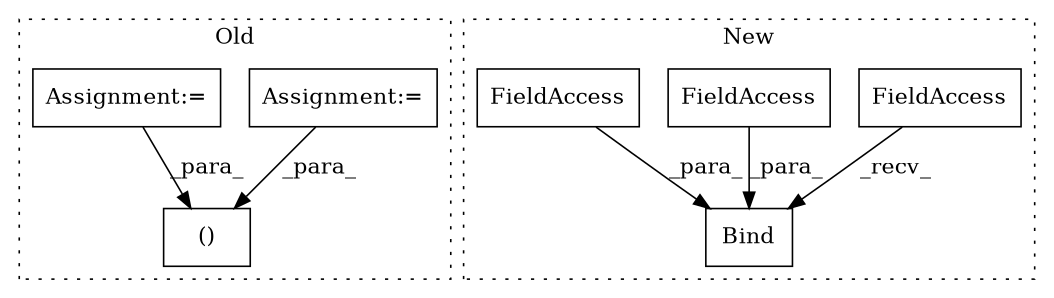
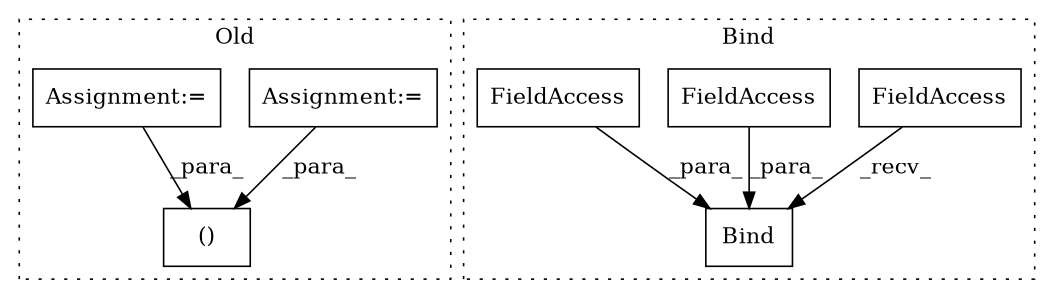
cluster "New": label "New" -> "Bind"
